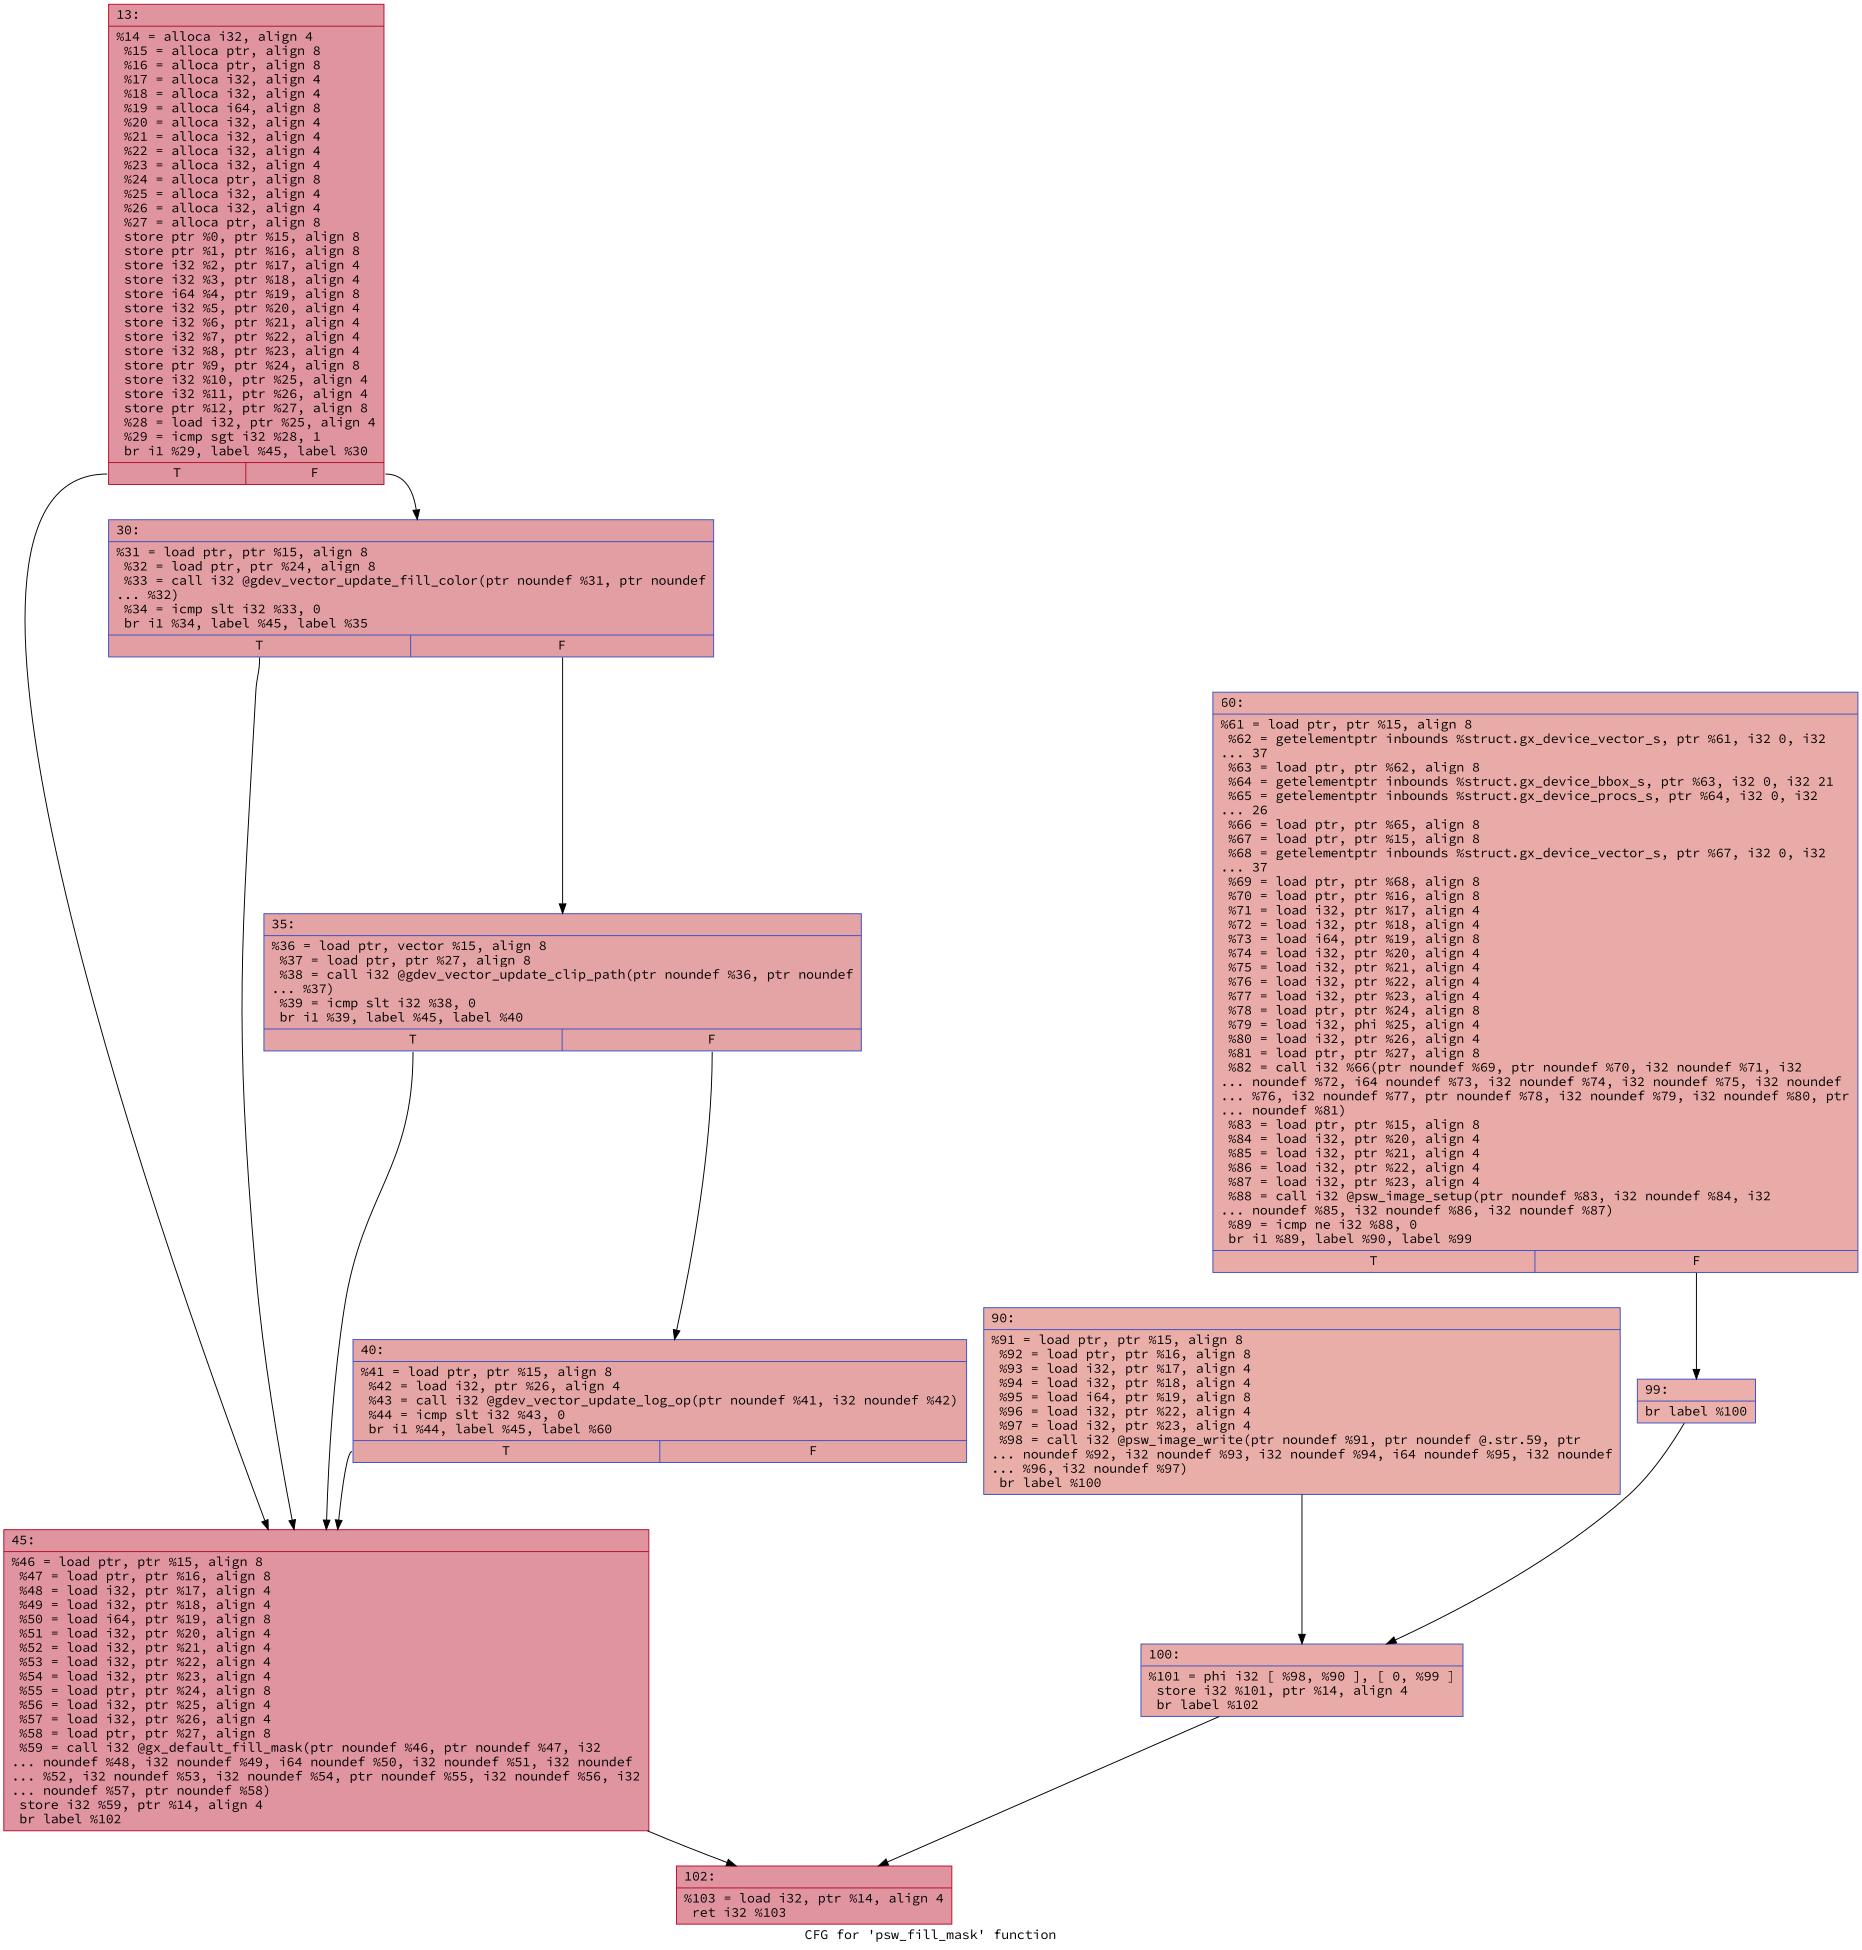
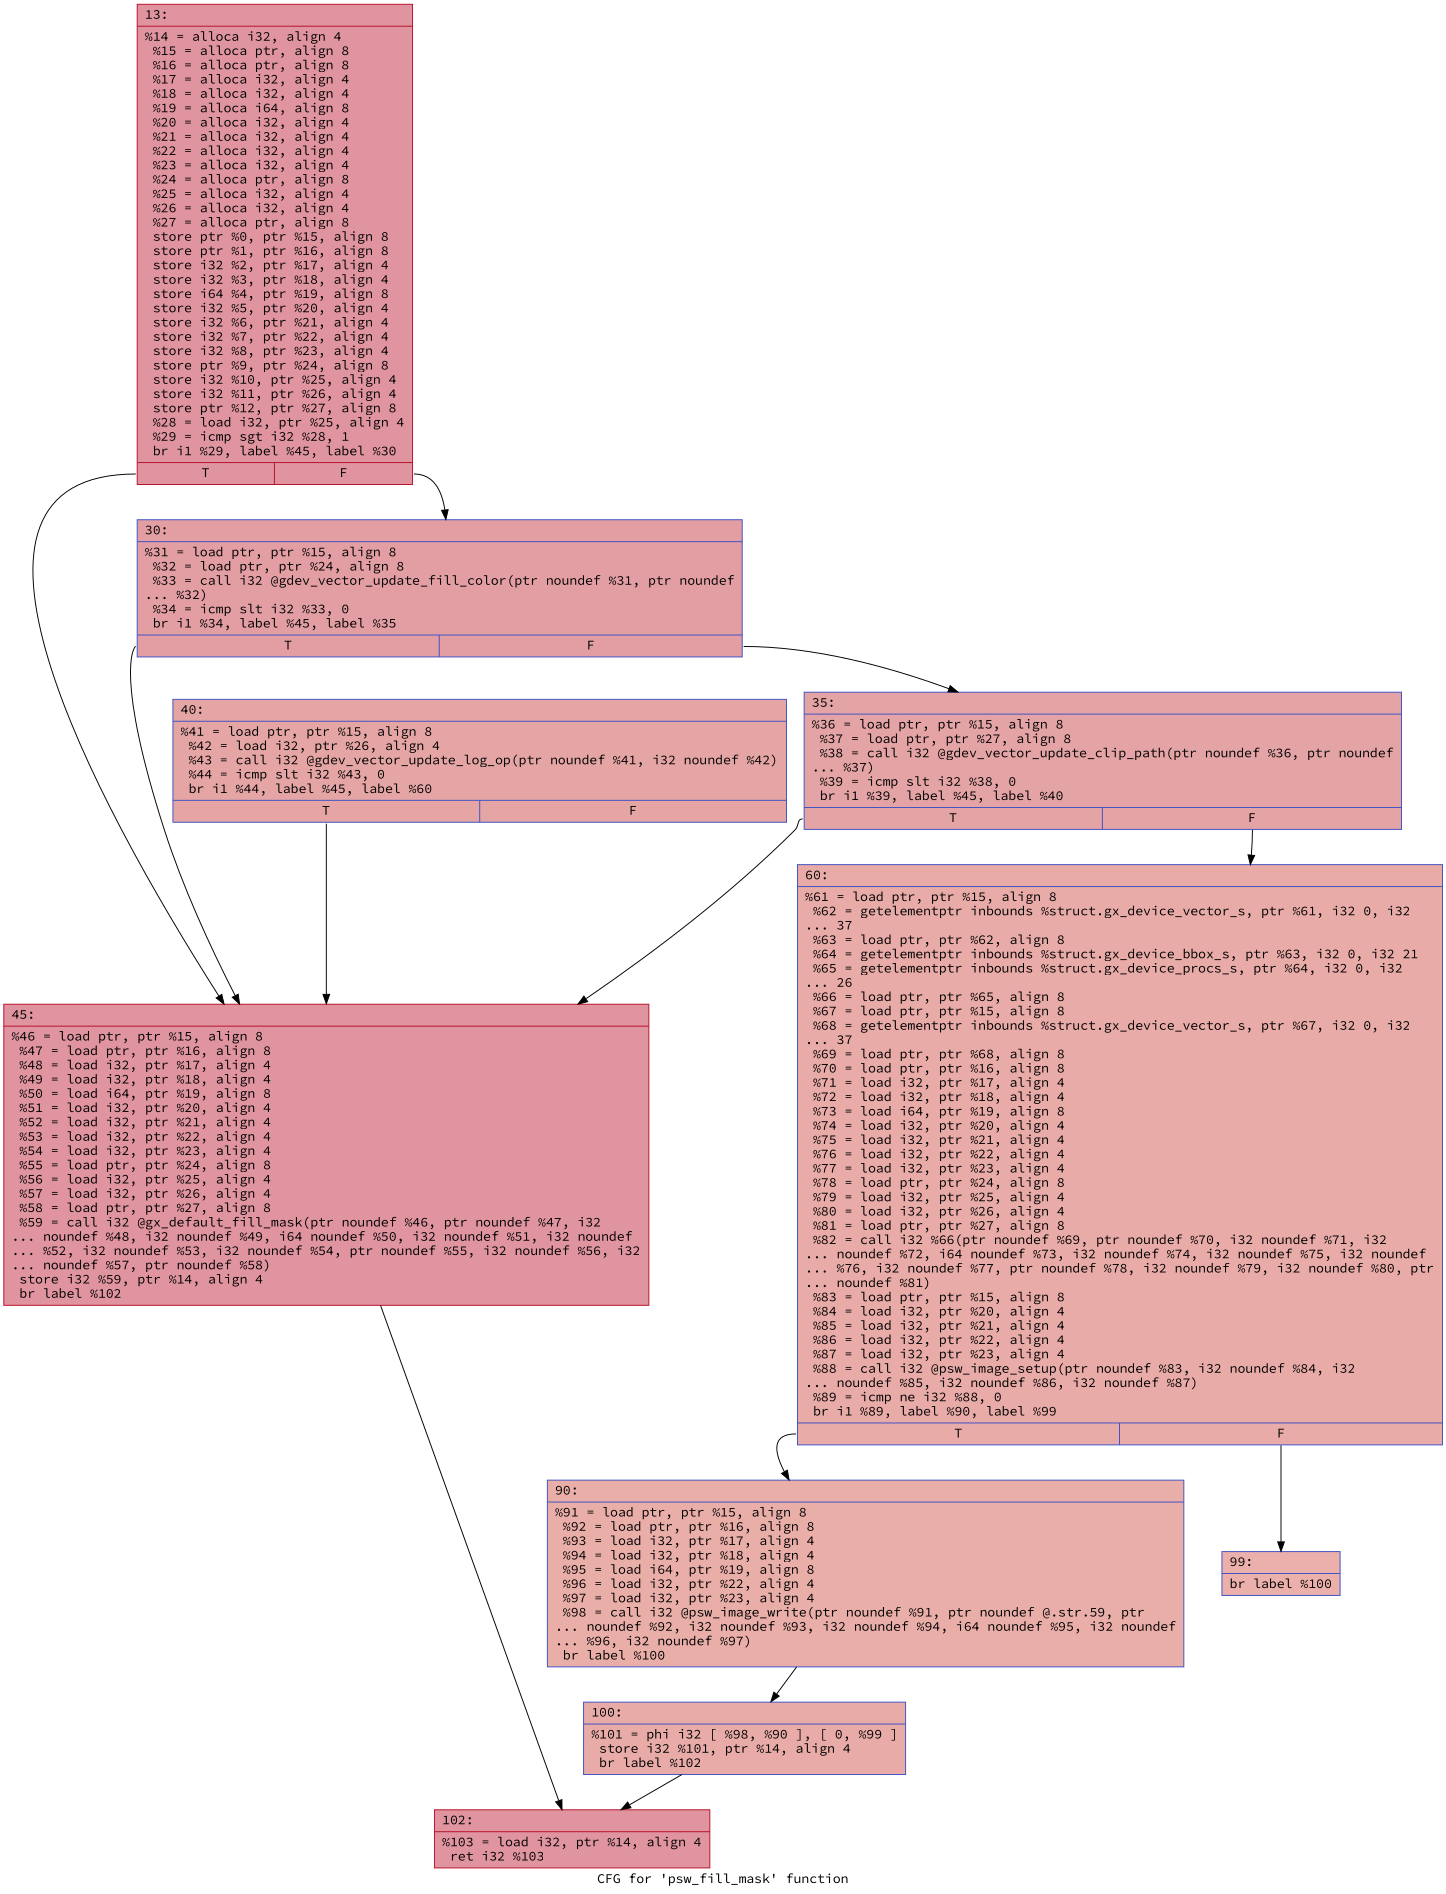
node "35:": text "%36 = load ptr, vector %15, align 8" -> "%36 = load ptr, ptr %15, align 8"
node "60:": text "%79 = load i32, phi %25, align 4" -> "%79 = load i32, ptr %25, align 4"
edge "35:" -> "40:": now "35:" -> "60:"
edge "60:" -> "90:": added
edge "99:" -> "100:": removed
